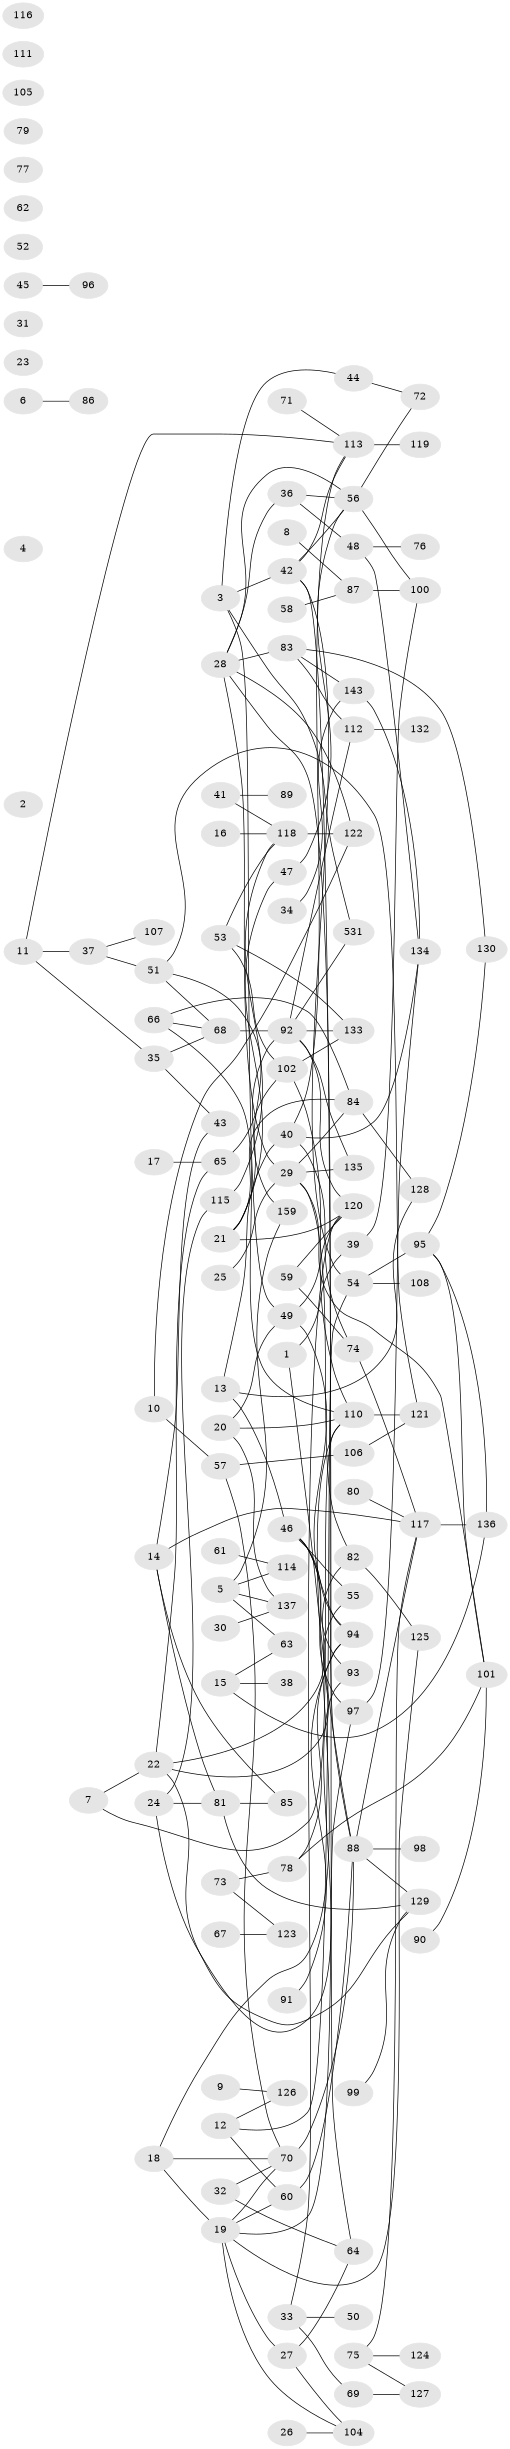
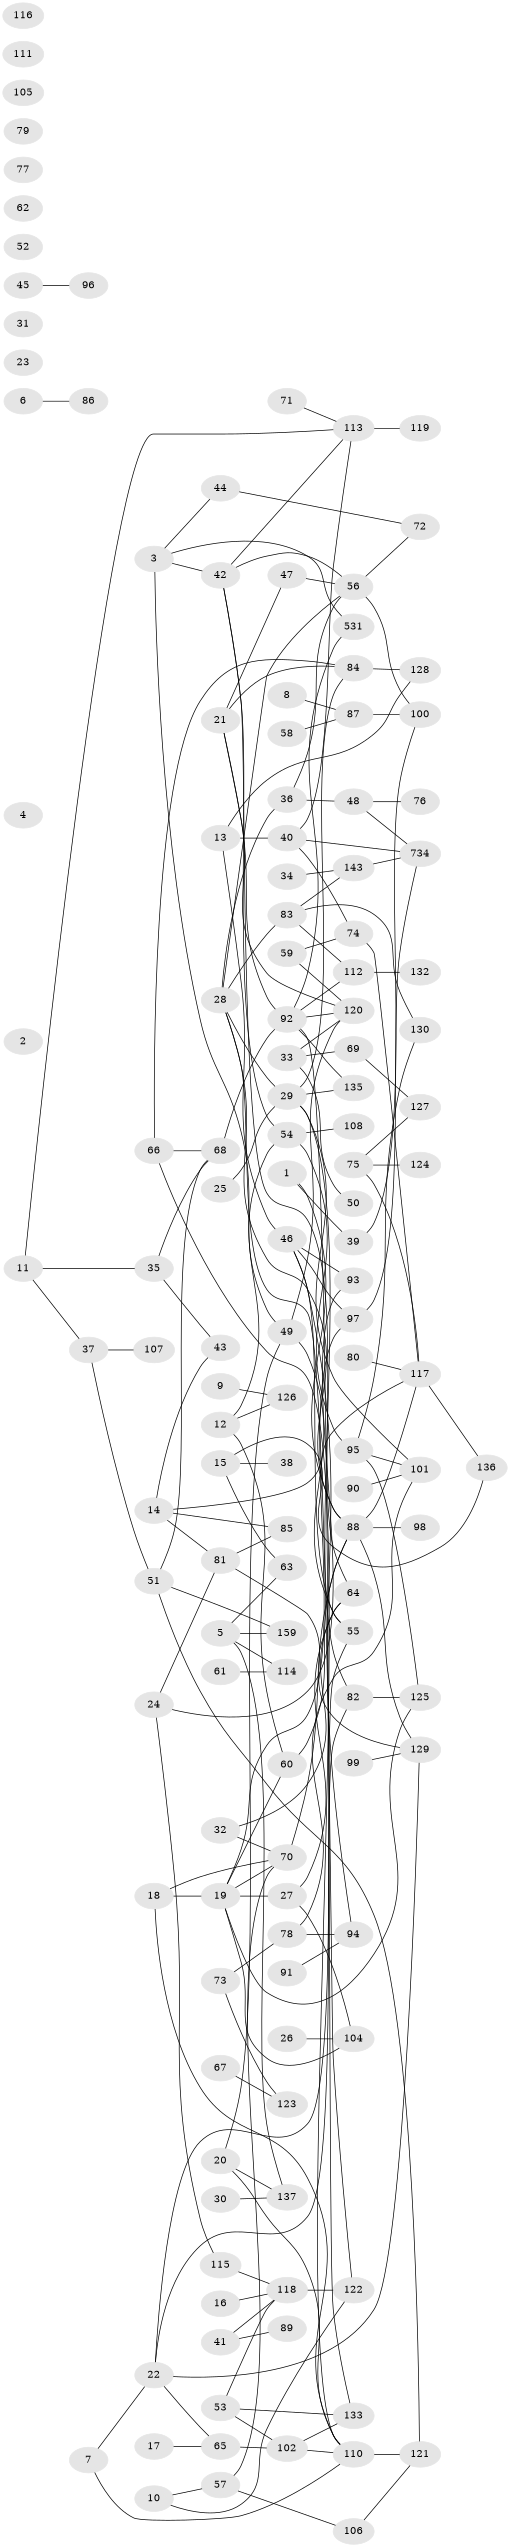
node "134": label "134" -> "734"
edge "95" -- "136": now "95" -- "125"
edge "49" -- "94": now "49" -- "55"
